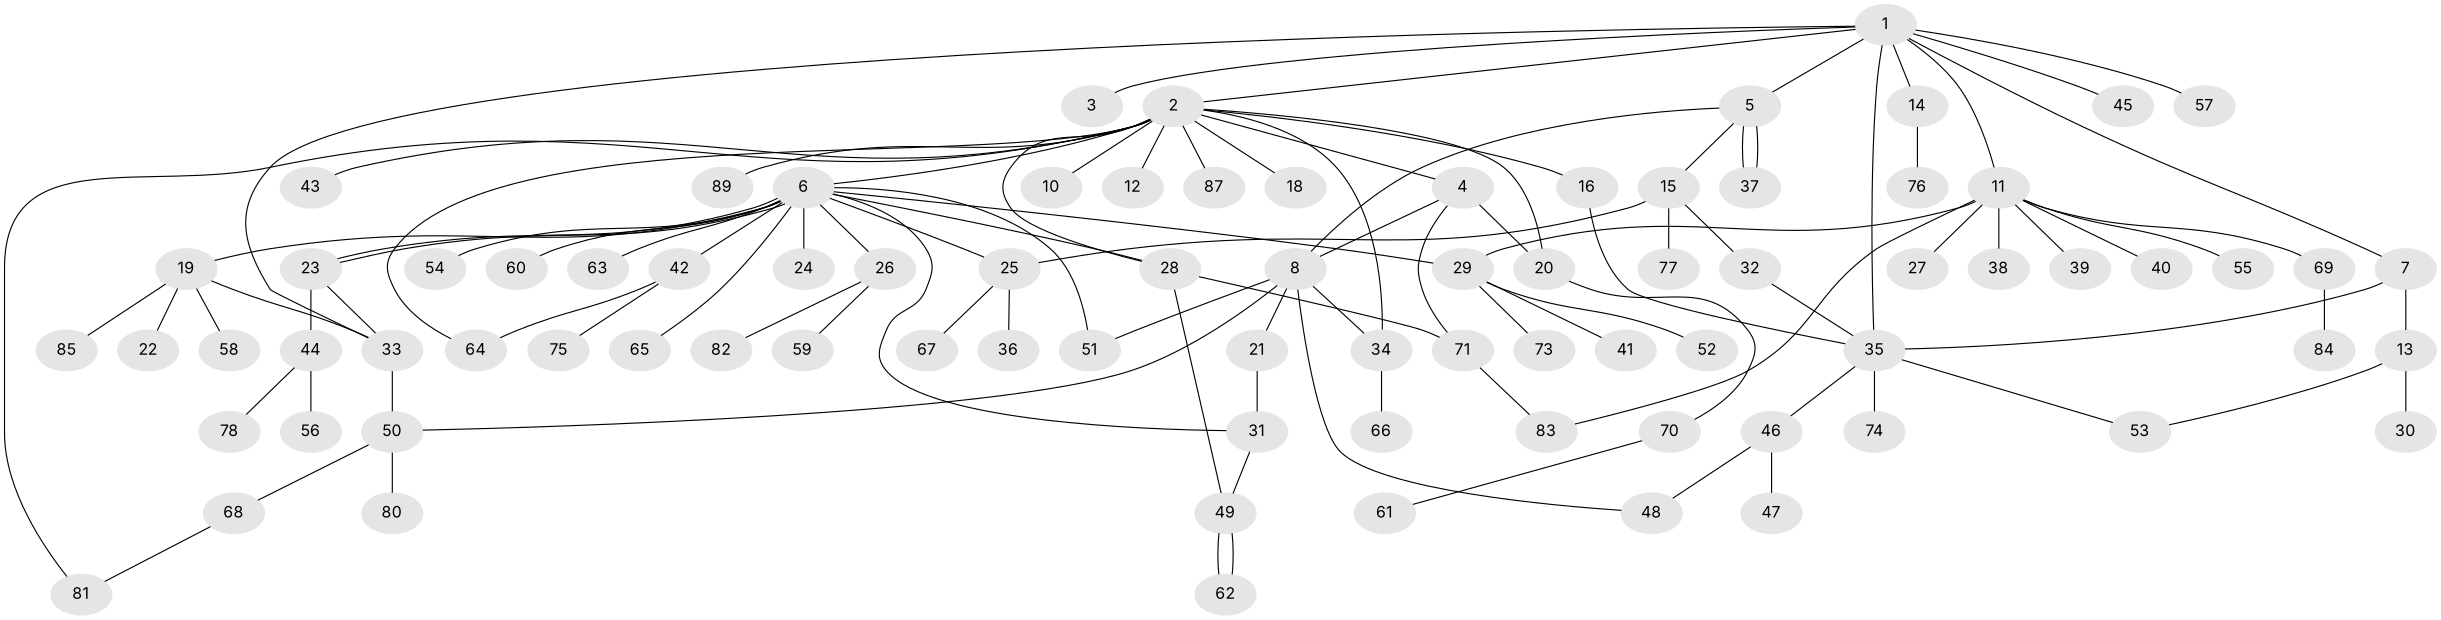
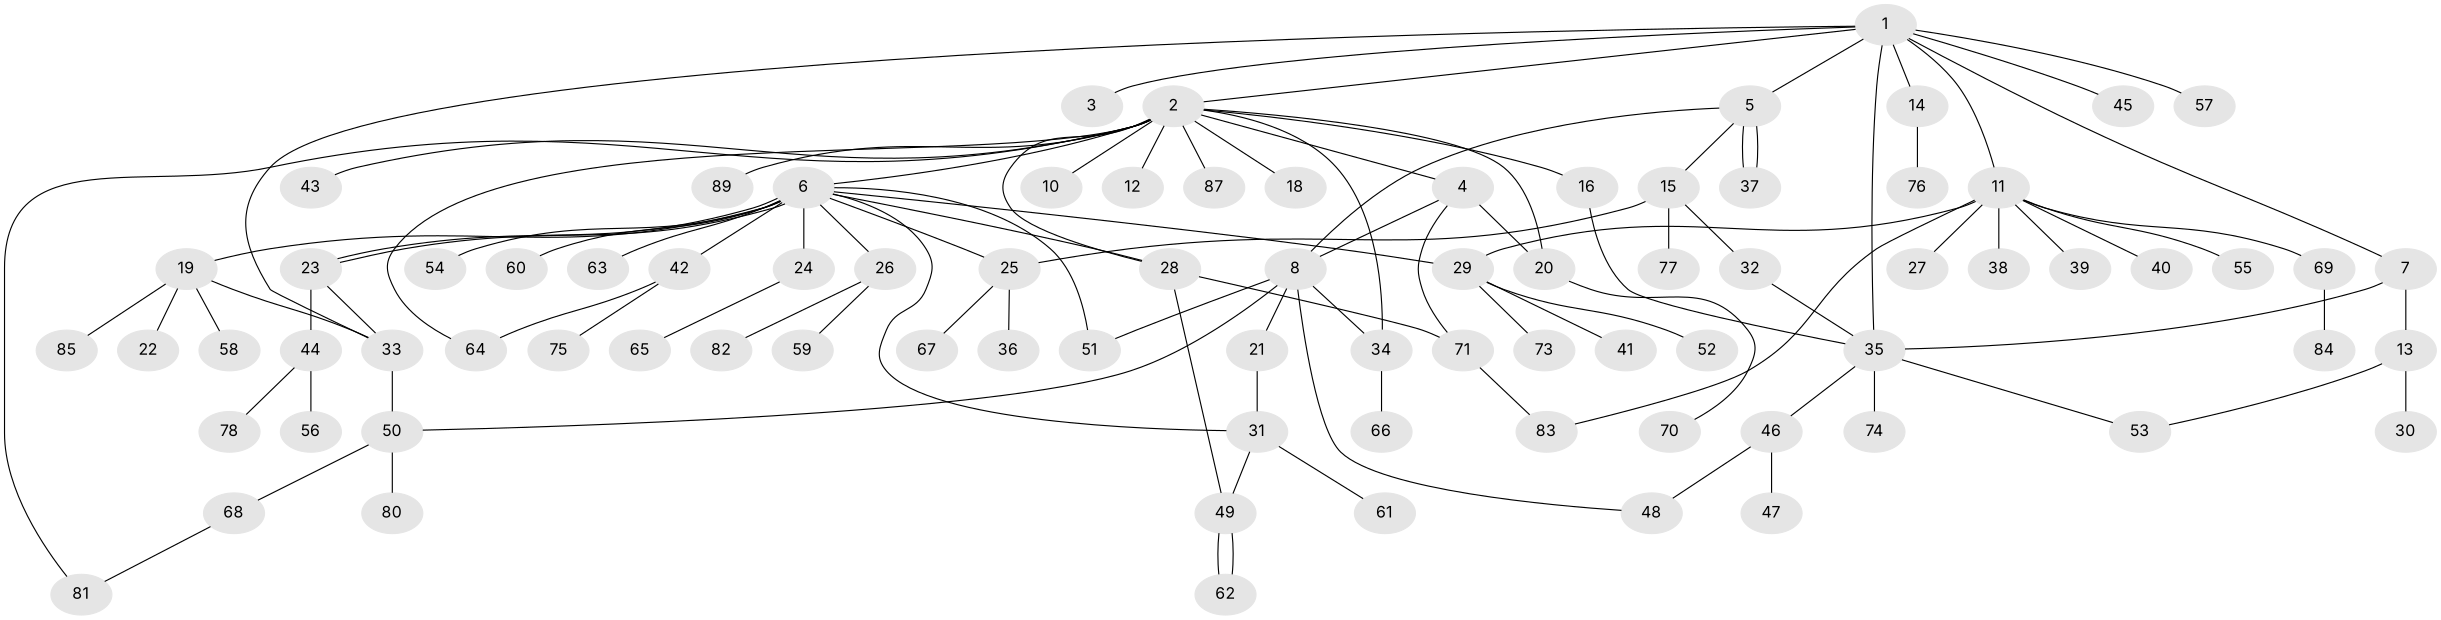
edge "6" -- "65": now "24" -- "65"
edge "70" -- "61": now "31" -- "61"
